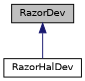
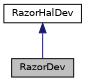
edge "RazorHalDev" -> "RazorDev": reversed
